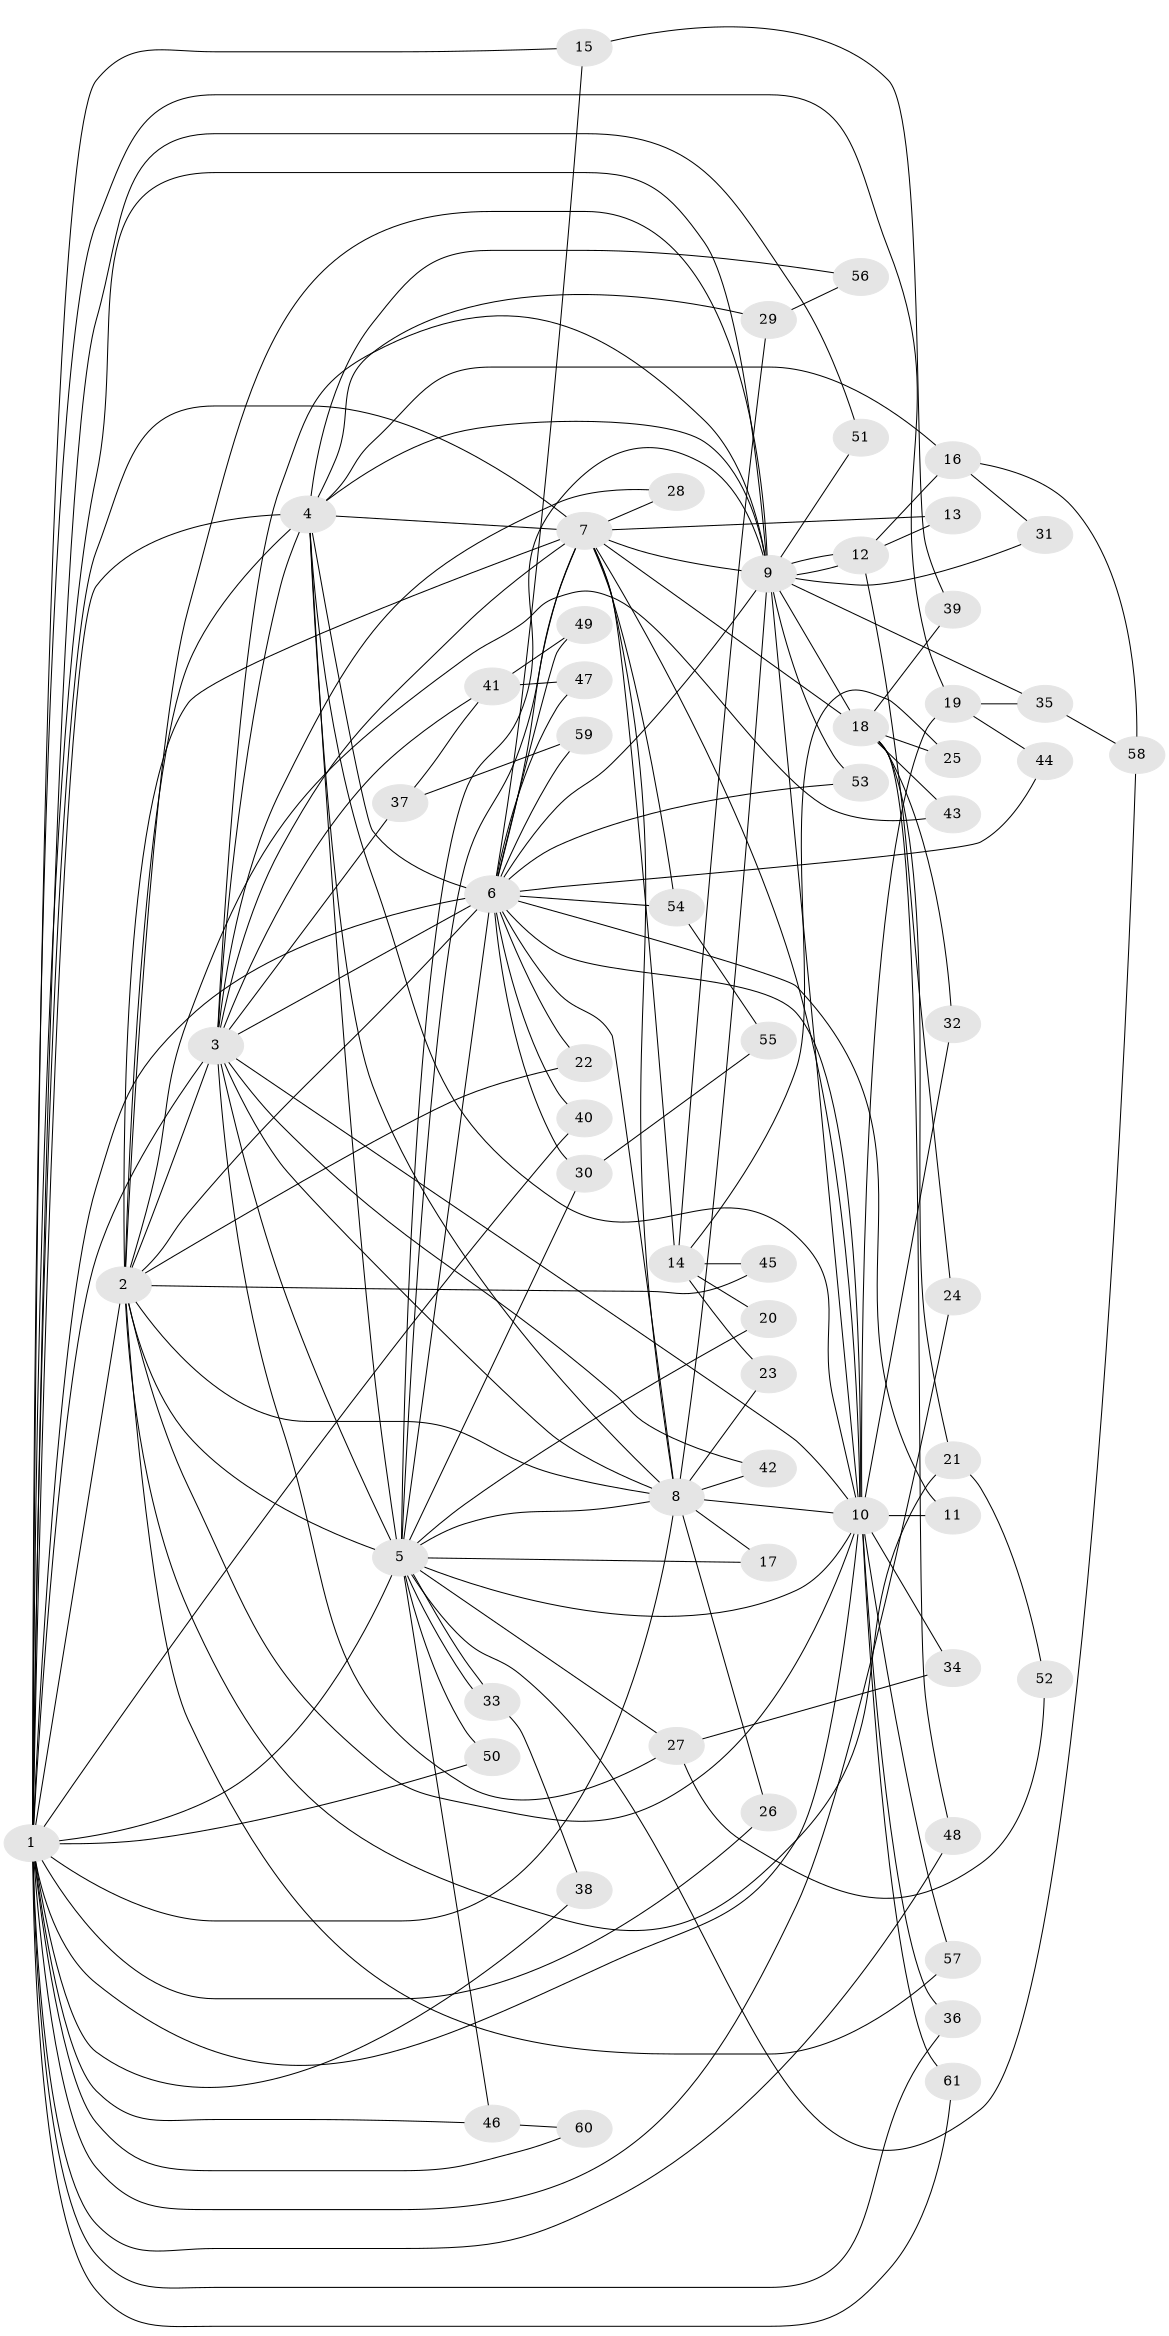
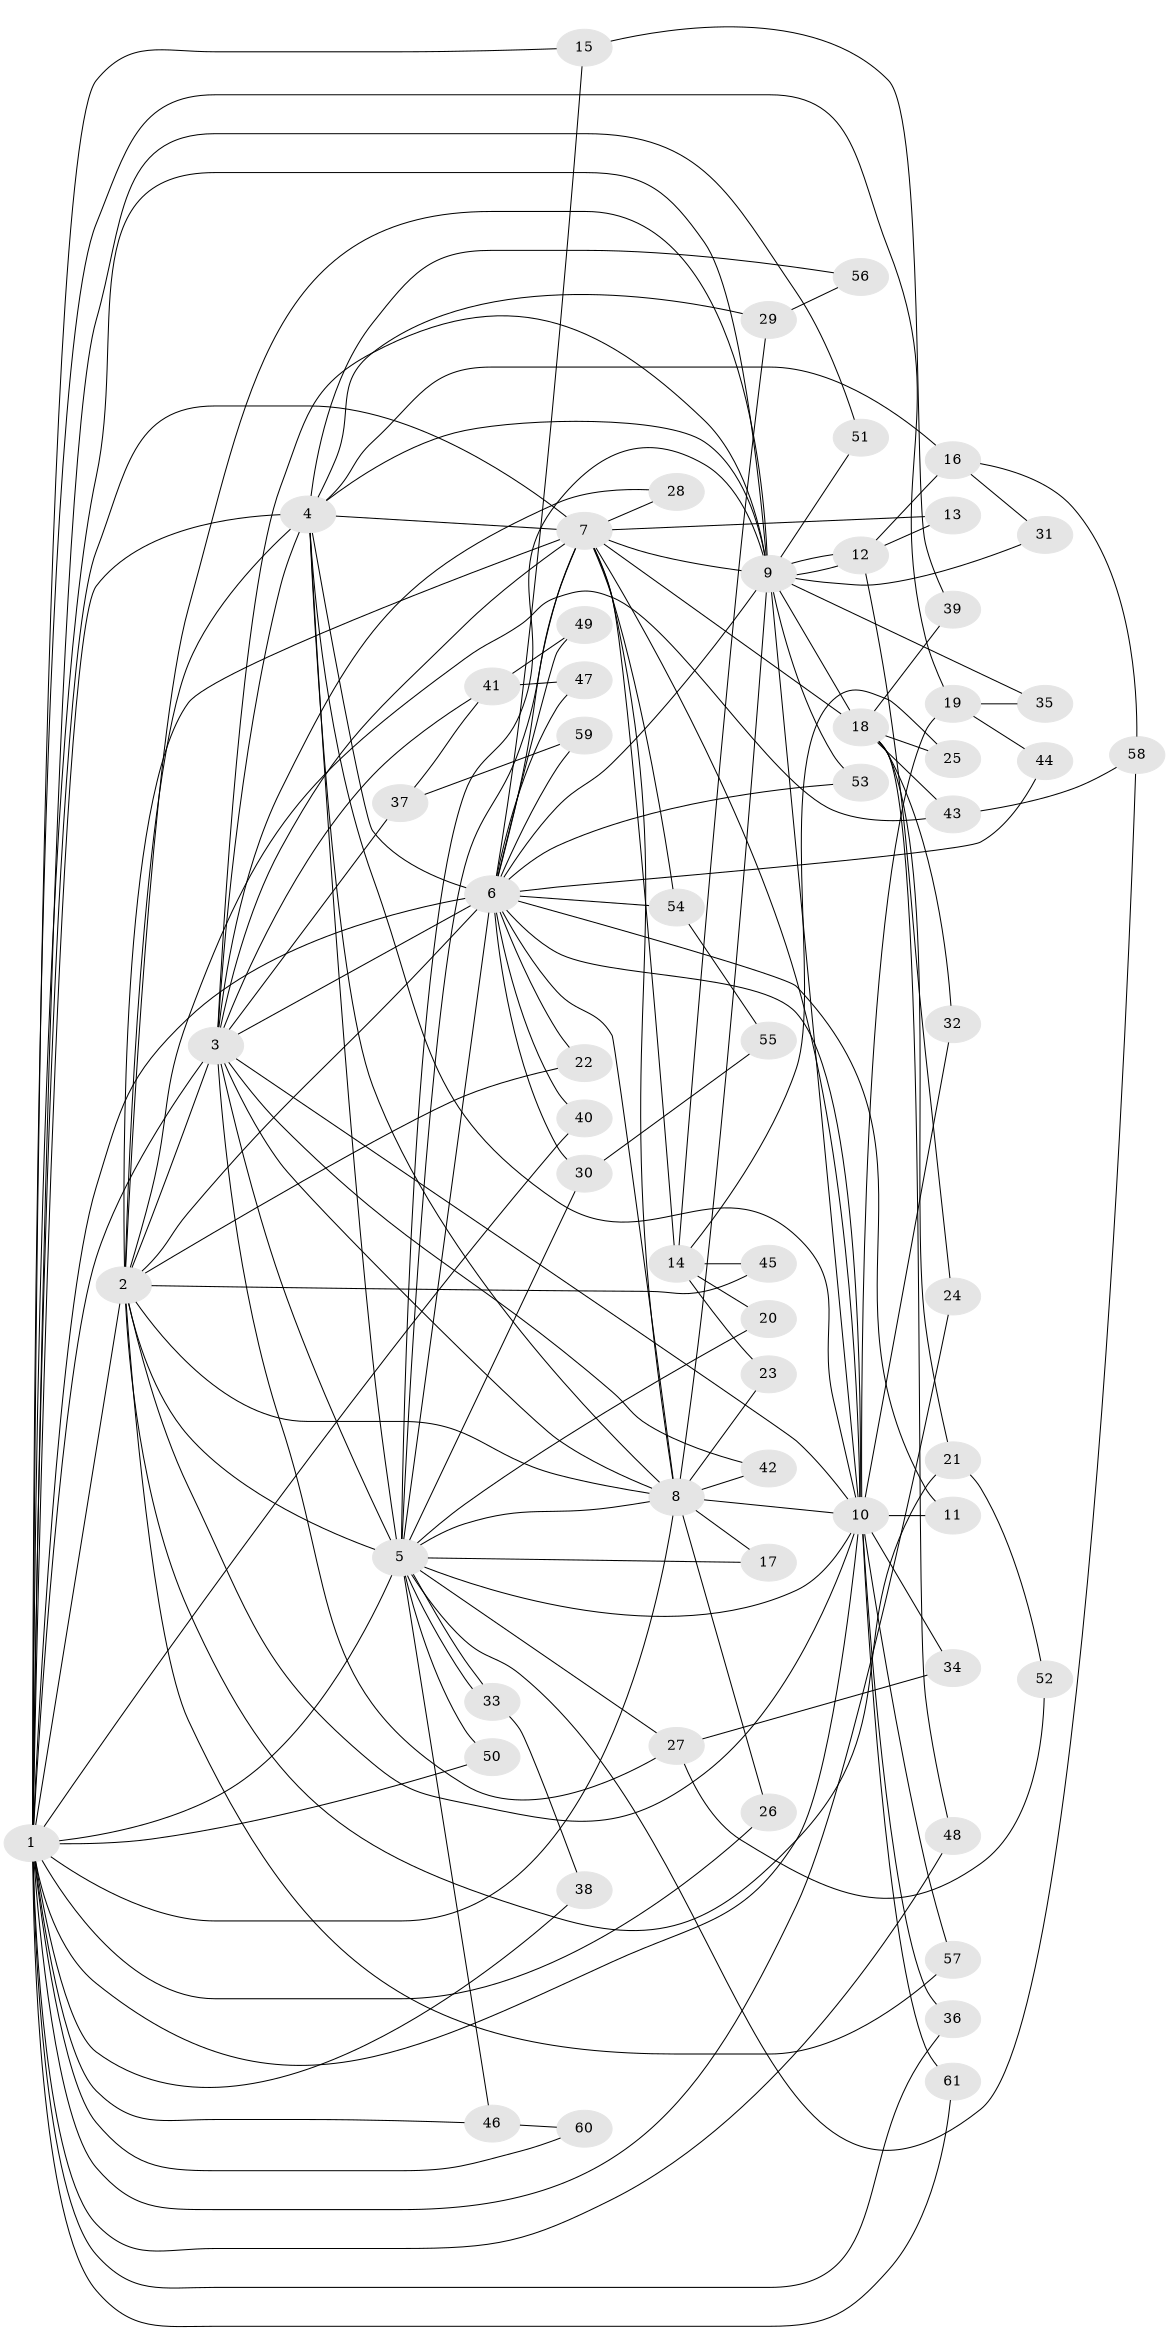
edge "35" -- "58": now "43" -- "58"
